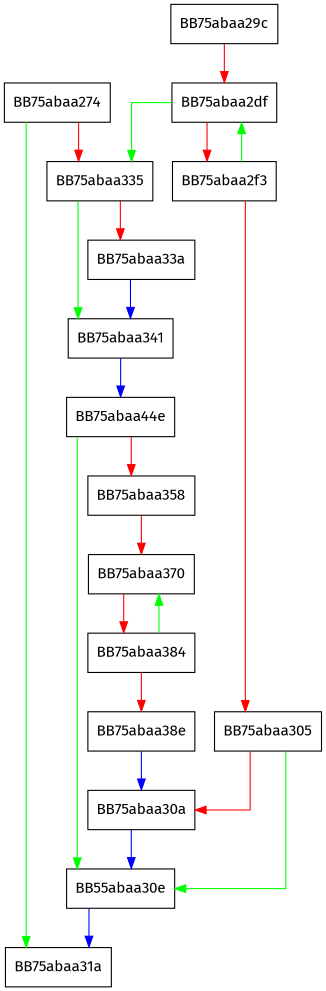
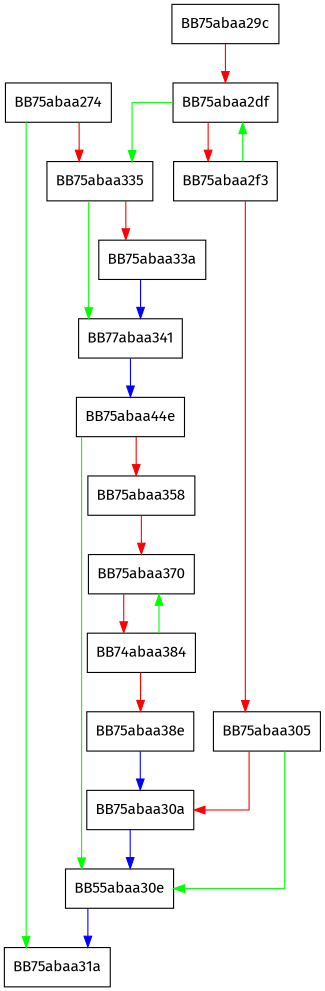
node "BB75abaa341": label "BB75abaa341" -> "BB77abaa341"
node "BB75abaa384": label "BB75abaa384" -> "BB74abaa384"
